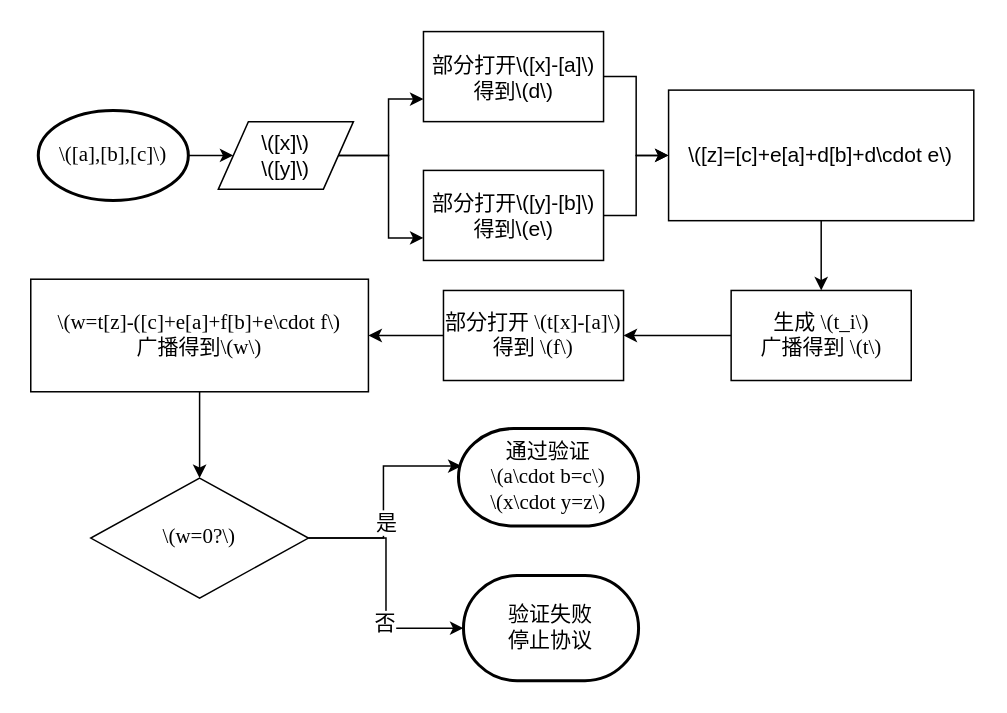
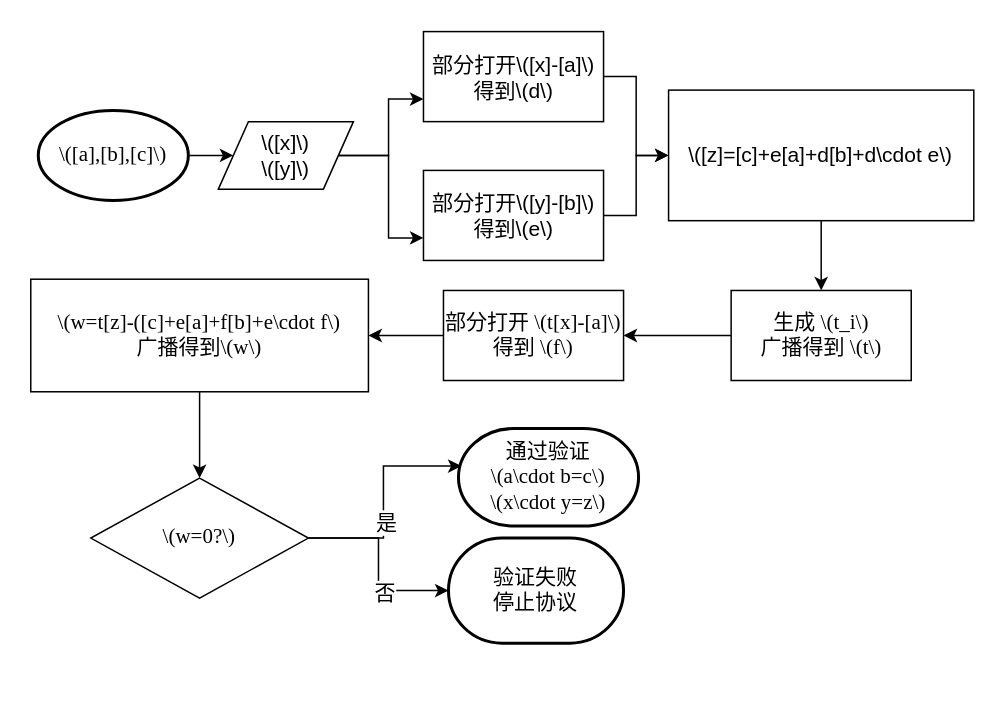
node "验证失败停止协议": moved (551, 628) -> (536, 590)
